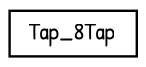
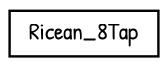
node "Tap_8Tap": label "Tap_8Tap" -> "Ricean_8Tap"
